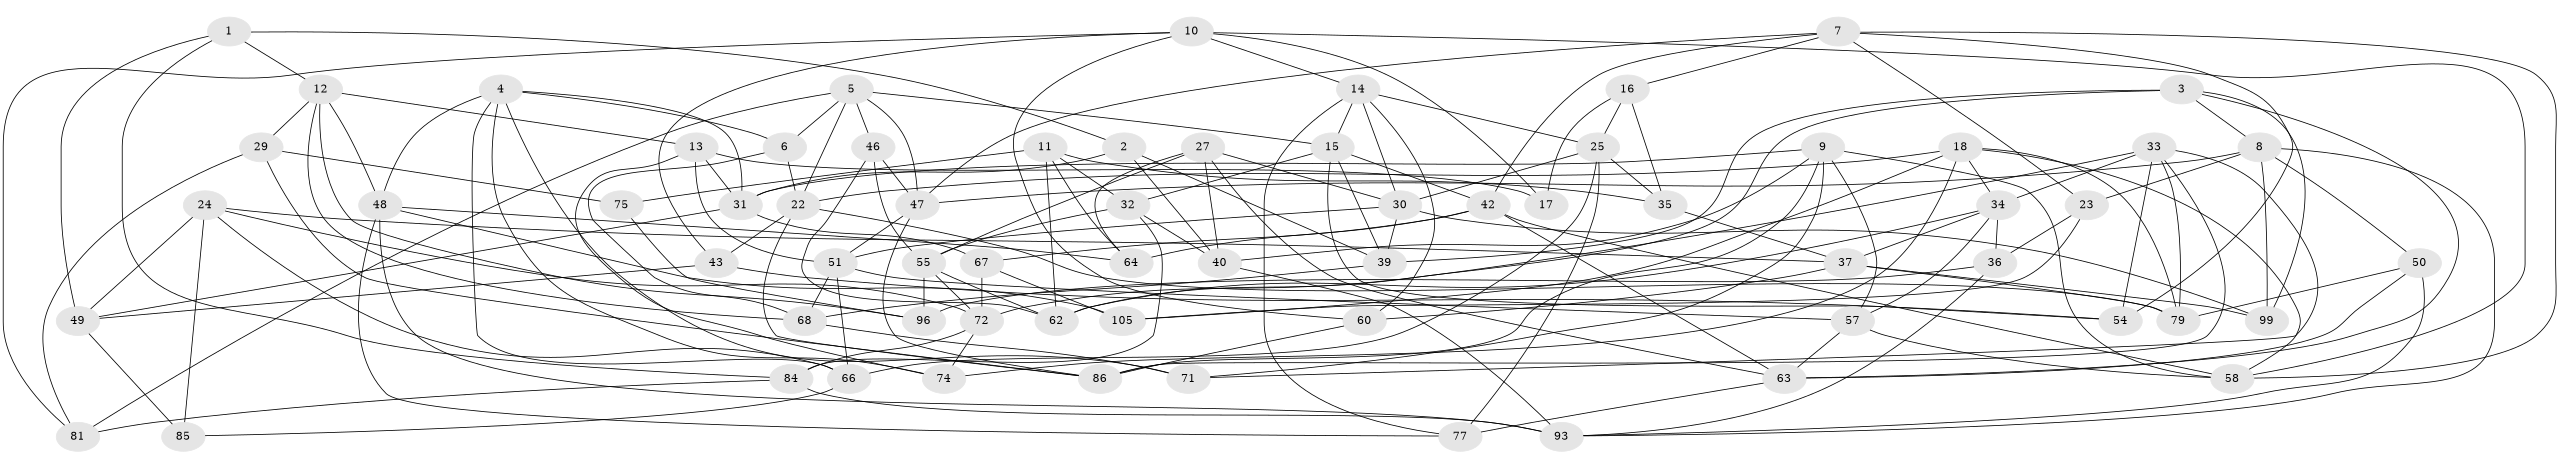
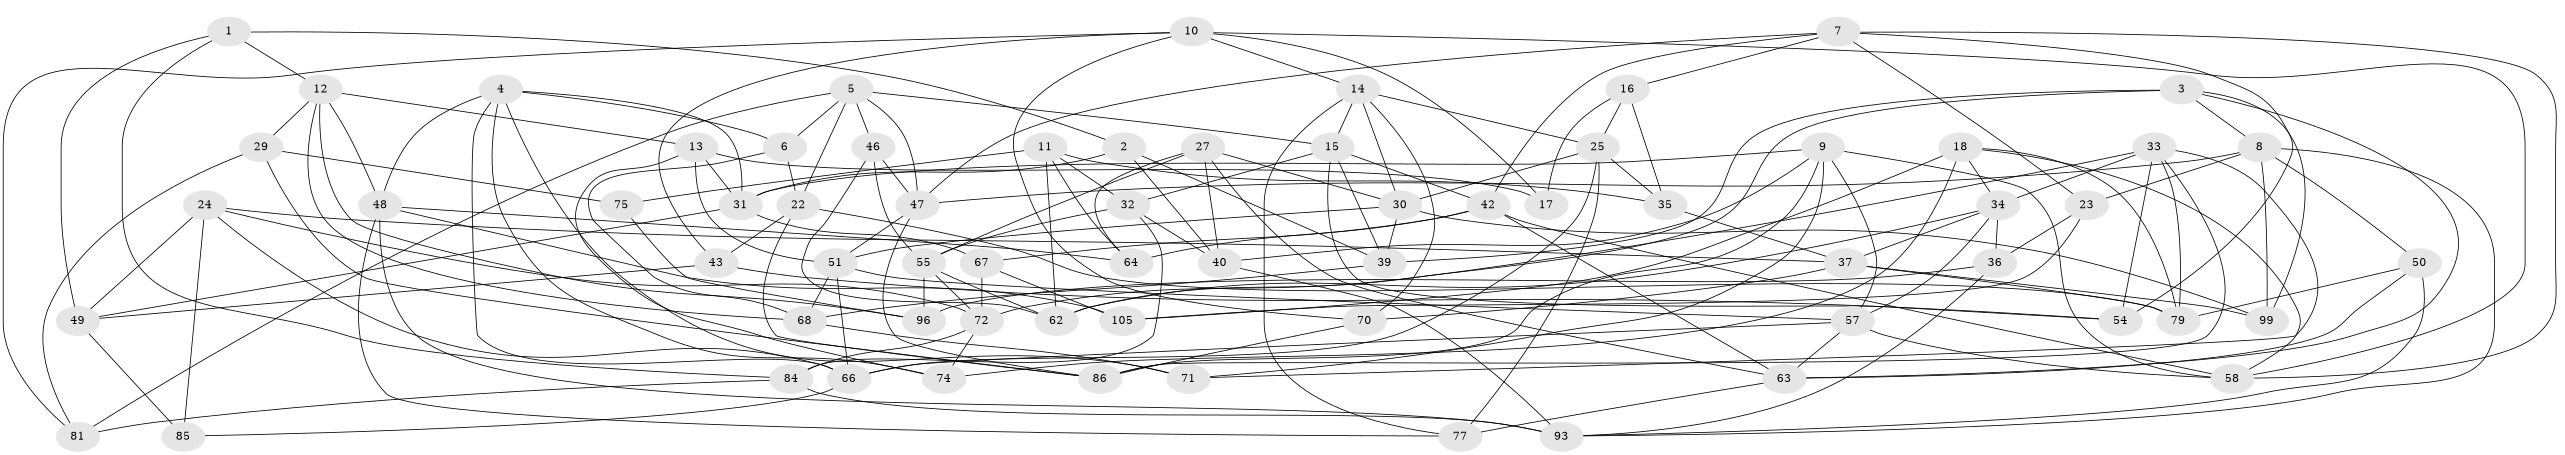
edge "18" -- "22": removed
node "60": label "60" -> "70"
edge "57" -- "66": added
